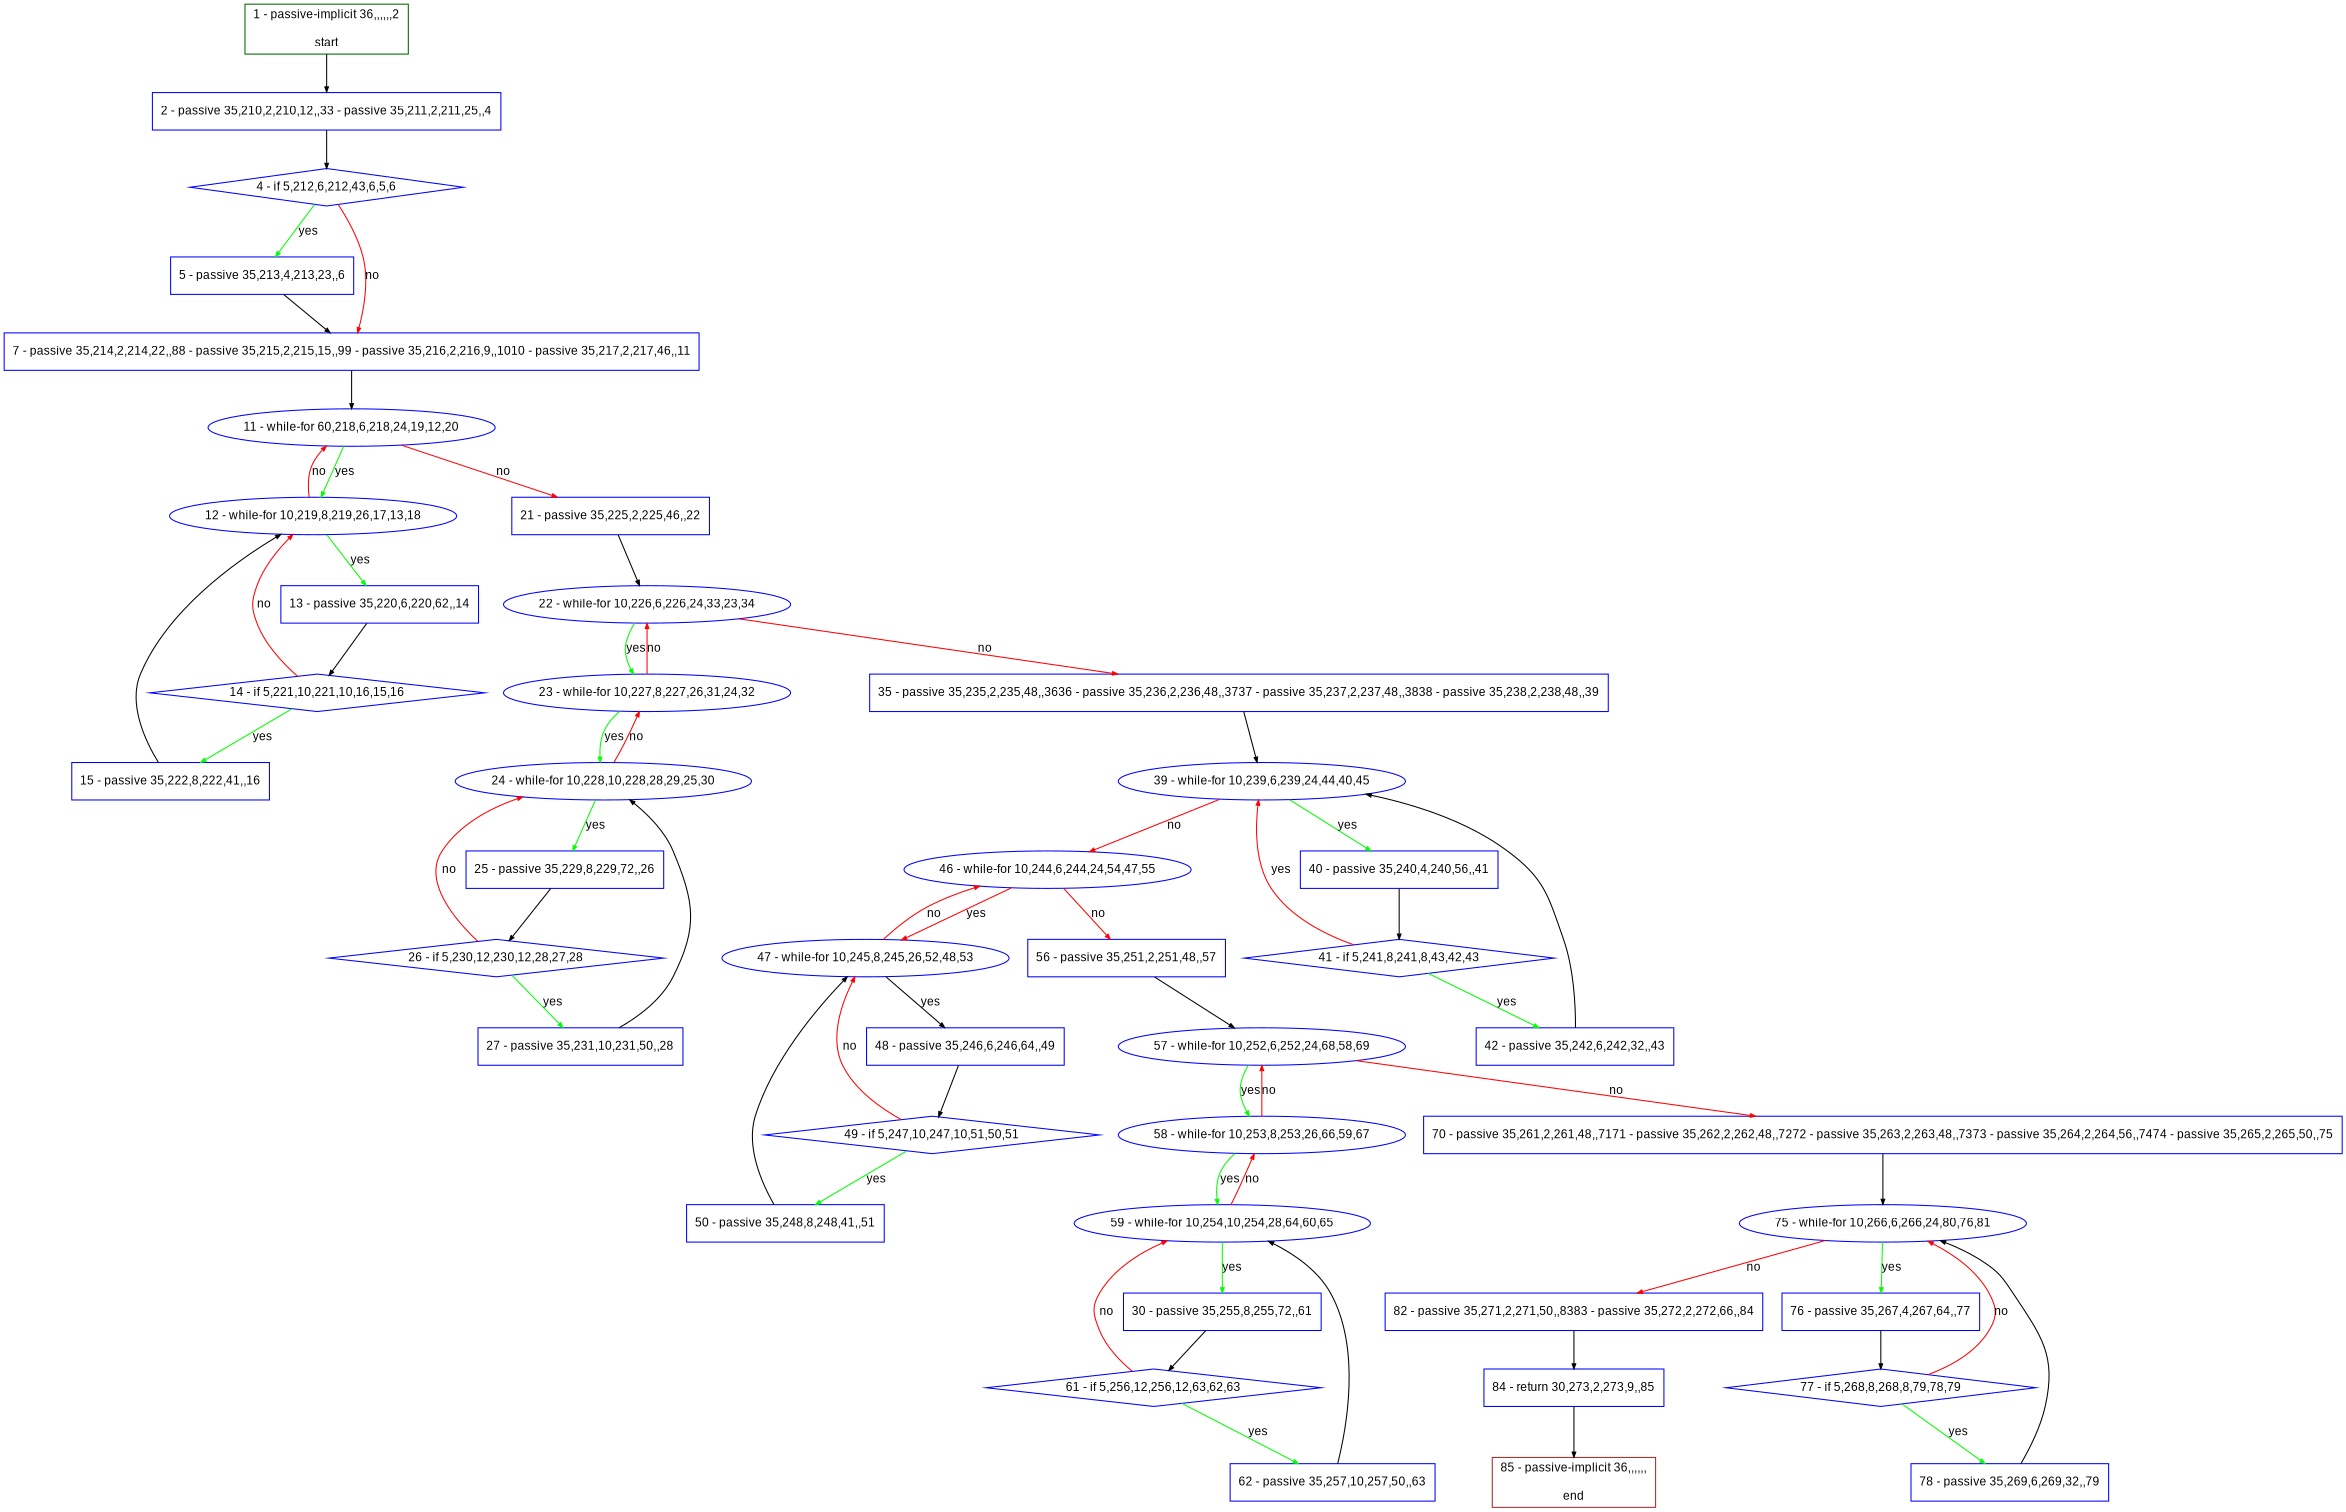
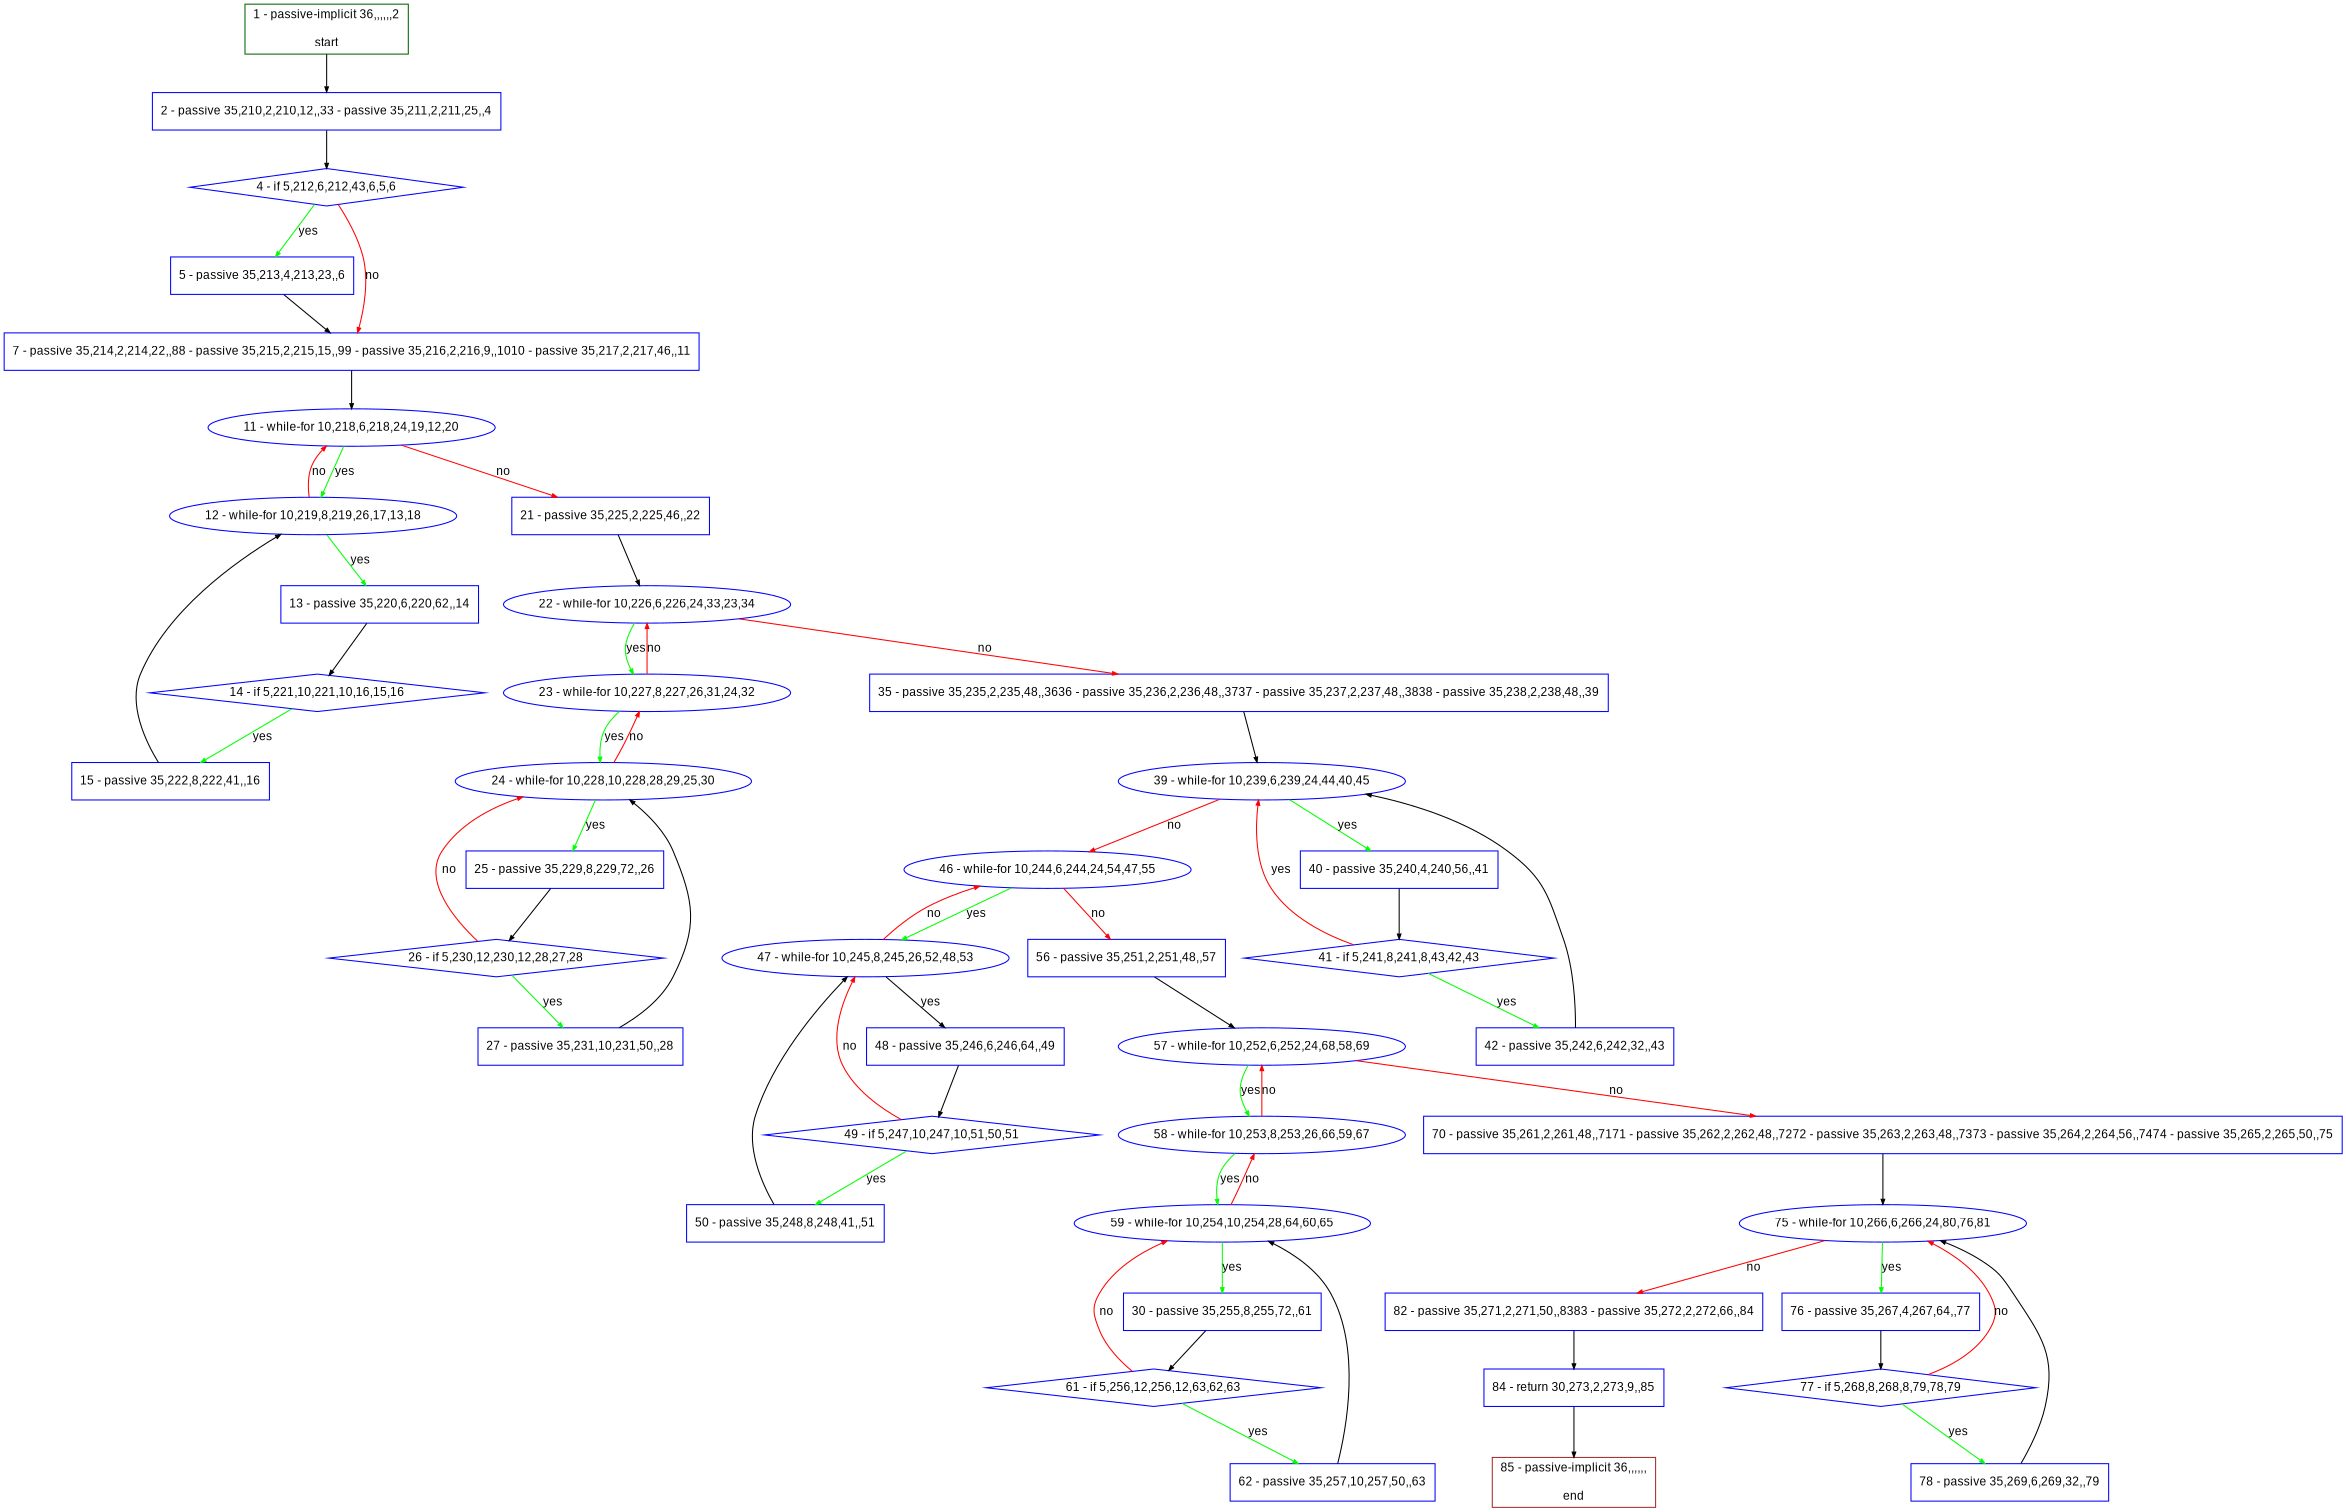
node "11 - while-for 60,218,6,218,24,19,12,20": label "11 - while-for 60,218,6,218,24,19,12,20" -> "11 - while-for 10,218,6,218,24,19,12,20"
edge "14 - if 5,221,10,221,10,16,15,16" -> "12 - while-for 10,219,8,219,26,17,13,18": removed, label "no"
edge "46 - while-for 10,244,6,244,24,54,47,55" -> "47 - while-for 10,245,8,245,26,52,48,53": color #ff0000 -> #00ff00
